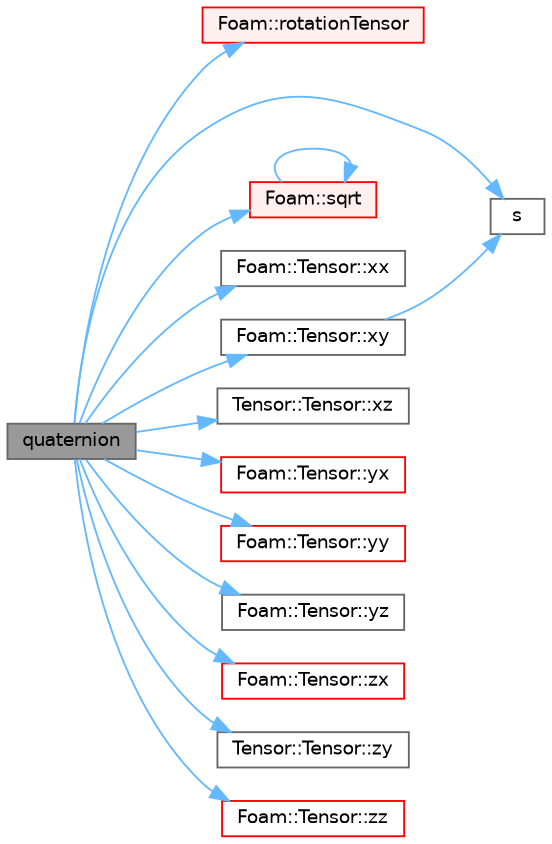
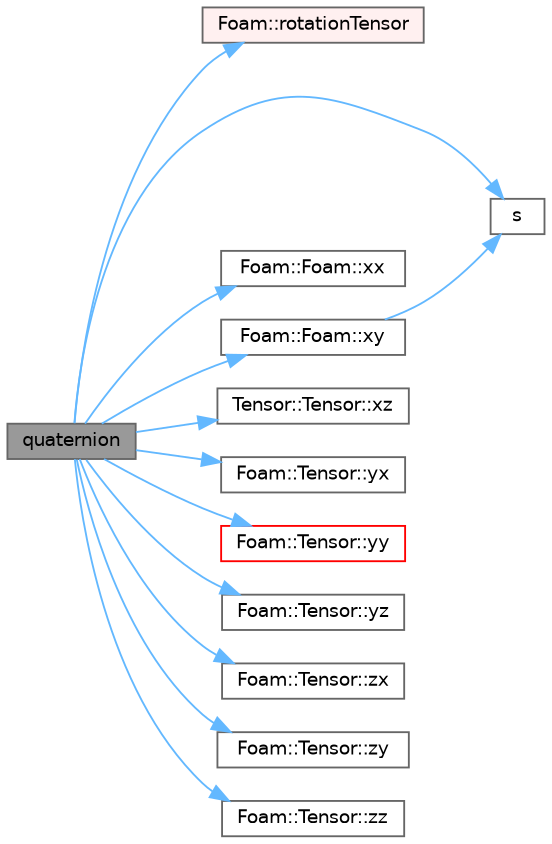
node "Foam::rotationTensor": color red -> grey40
node "Foam::sqrt": removed
node "Foam::Tensor::xx": label "Foam::Tensor::xx" -> "Foam::Foam::xx"
node "Foam::Tensor::xy": label "Foam::Tensor::xy" -> "Foam::Foam::xy"
node "Foam::Tensor::yx": color red -> grey40
node "Foam::Tensor::zx": color red -> grey40
node "Tensor::Tensor::zy": label "Tensor::Tensor::zy" -> "Foam::Tensor::zy"
node "Foam::Tensor::zz": color red -> grey40
